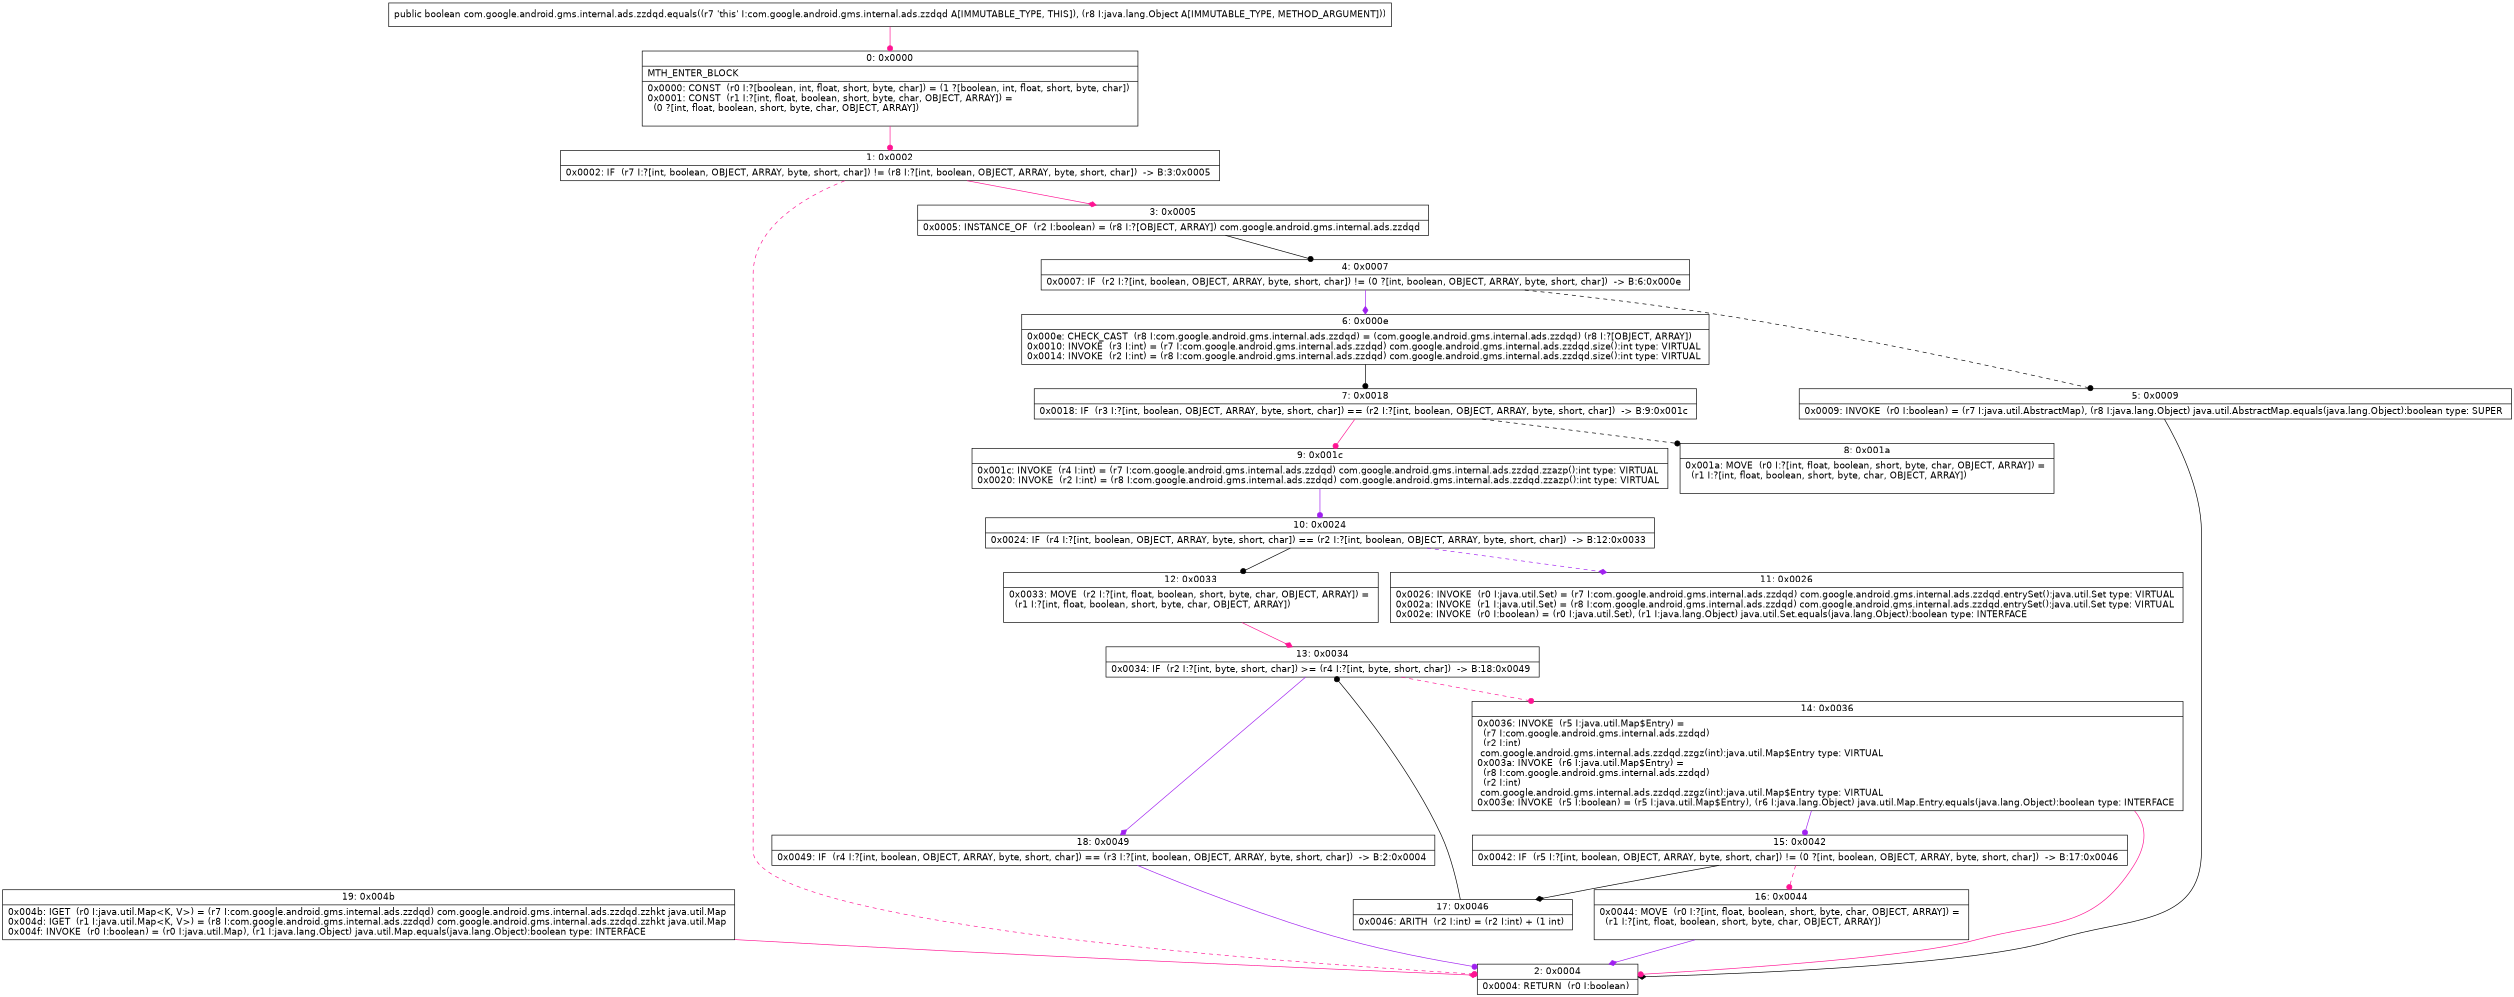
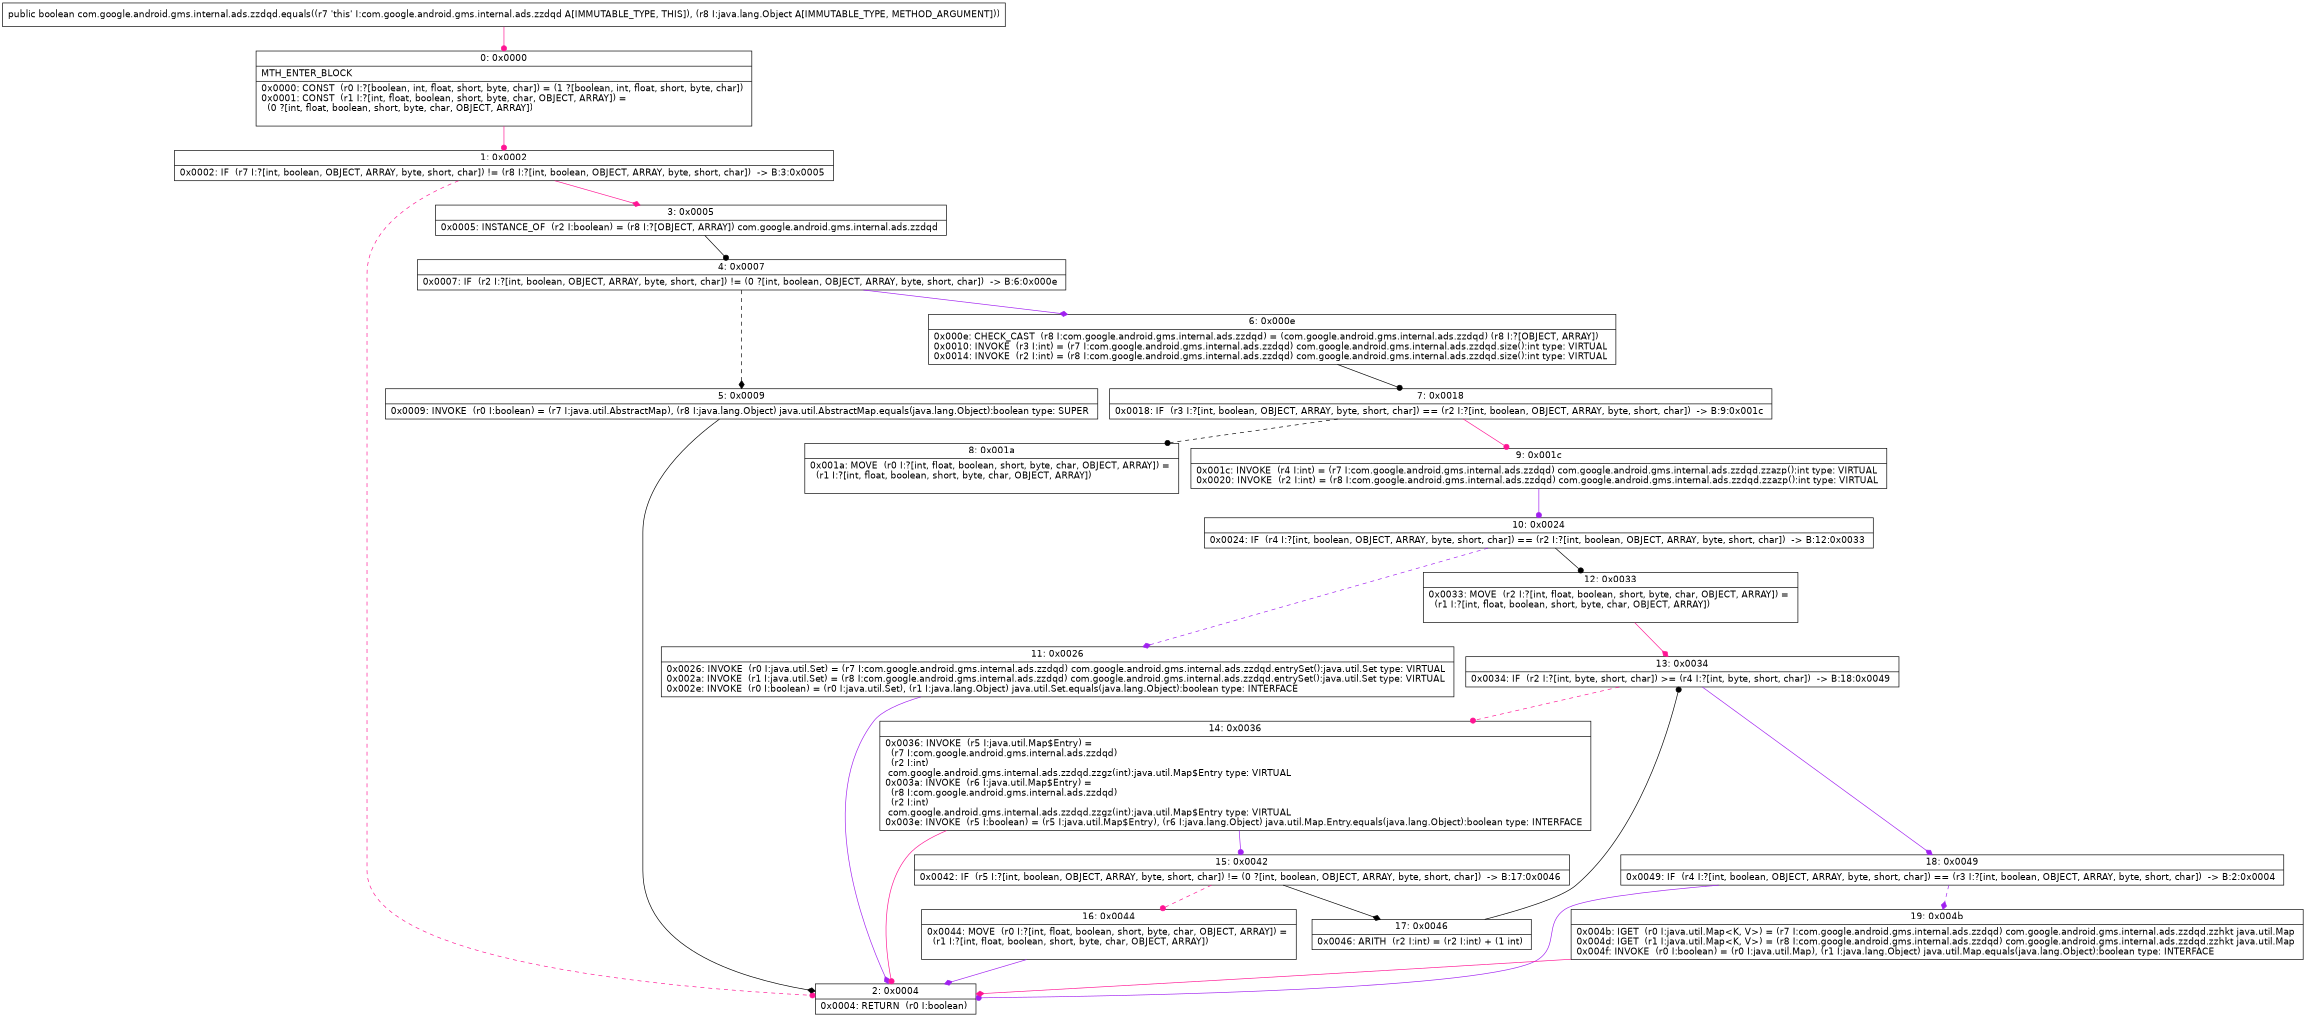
edge "4: 0x0007" -> "5: 0x0009": arrowhead dot -> diamond
edge "11: 0x0026" -> "2: 0x0004": added
edge "18: 0x0049" -> "19: 0x004b": added
